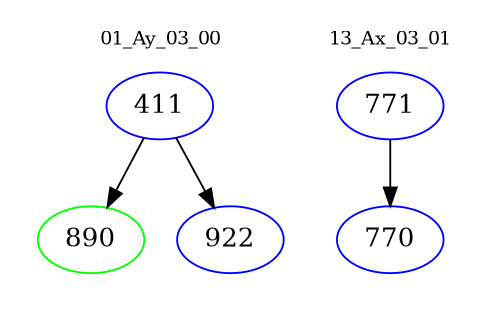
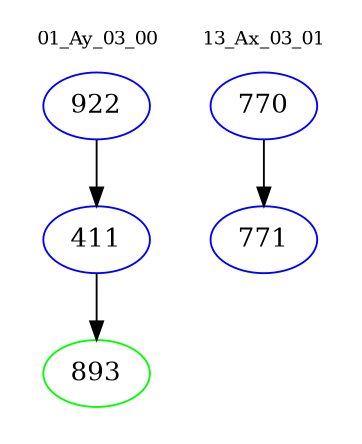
edge "411" -> "922": reversed
edge "771" -> "770": reversed
node "890": label "890" -> "893"
